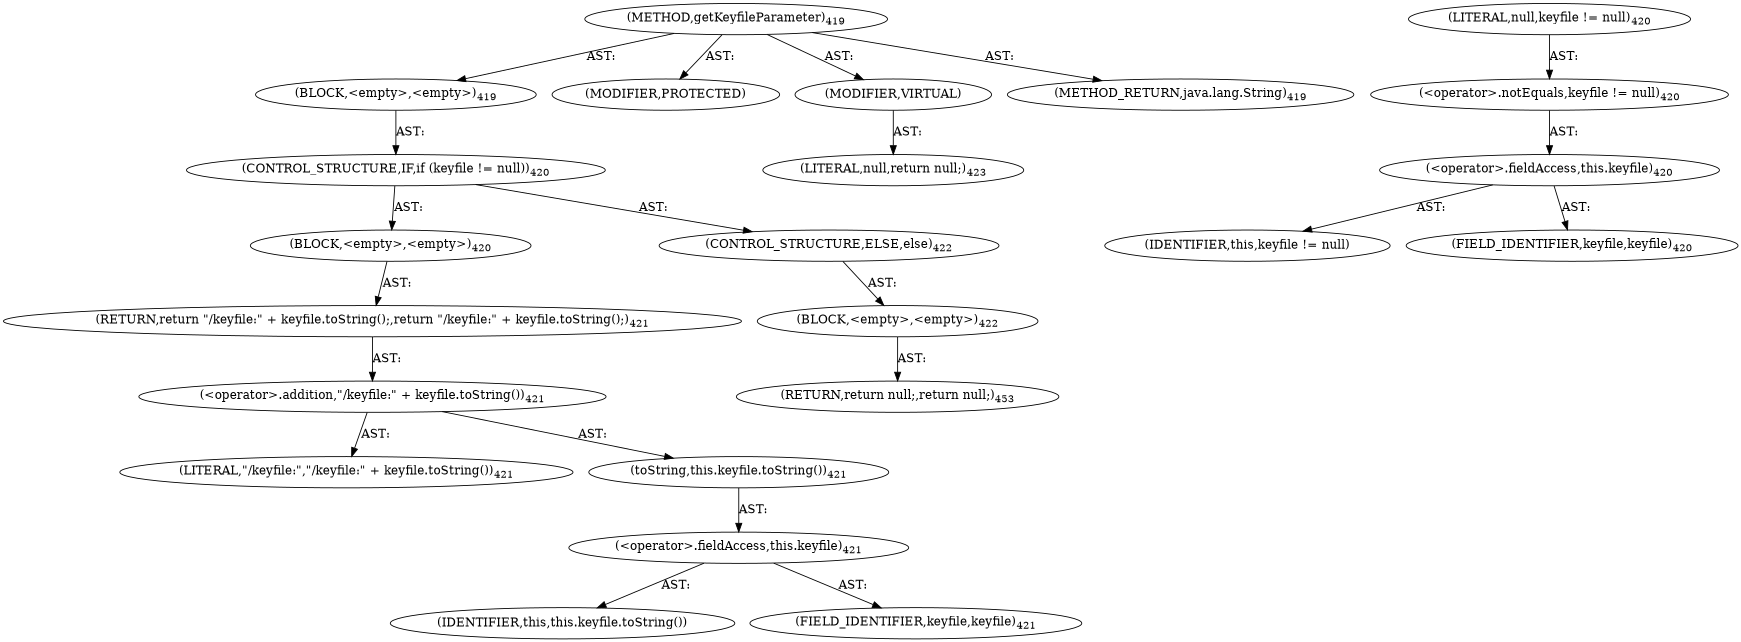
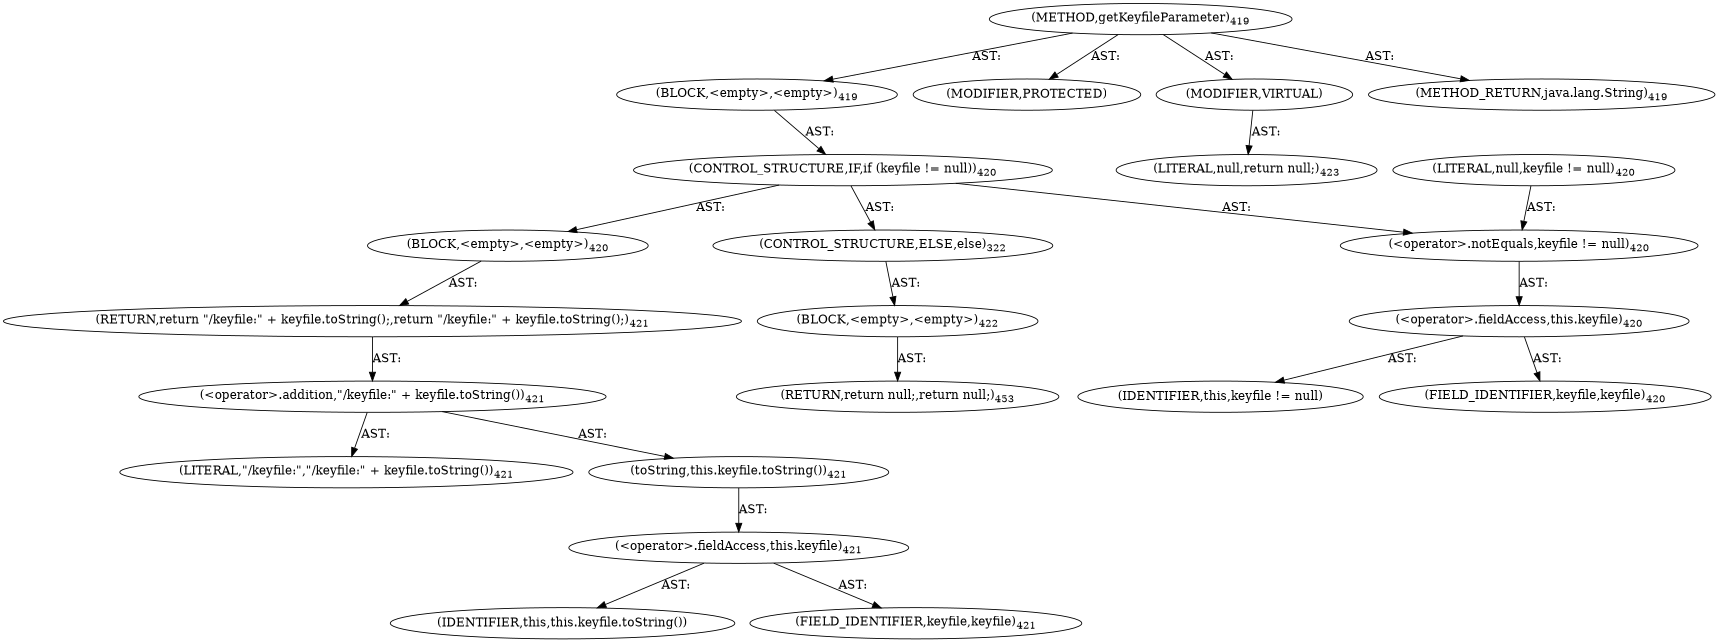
edge "(CONTROL_STRUCTURE,IF,if (keyfile != null))" -> "(<operator>.notEquals,keyfile != null)": added, label "AST:"
node "(CONTROL_STRUCTURE,ELSE,else)": text "422" -> "322"
